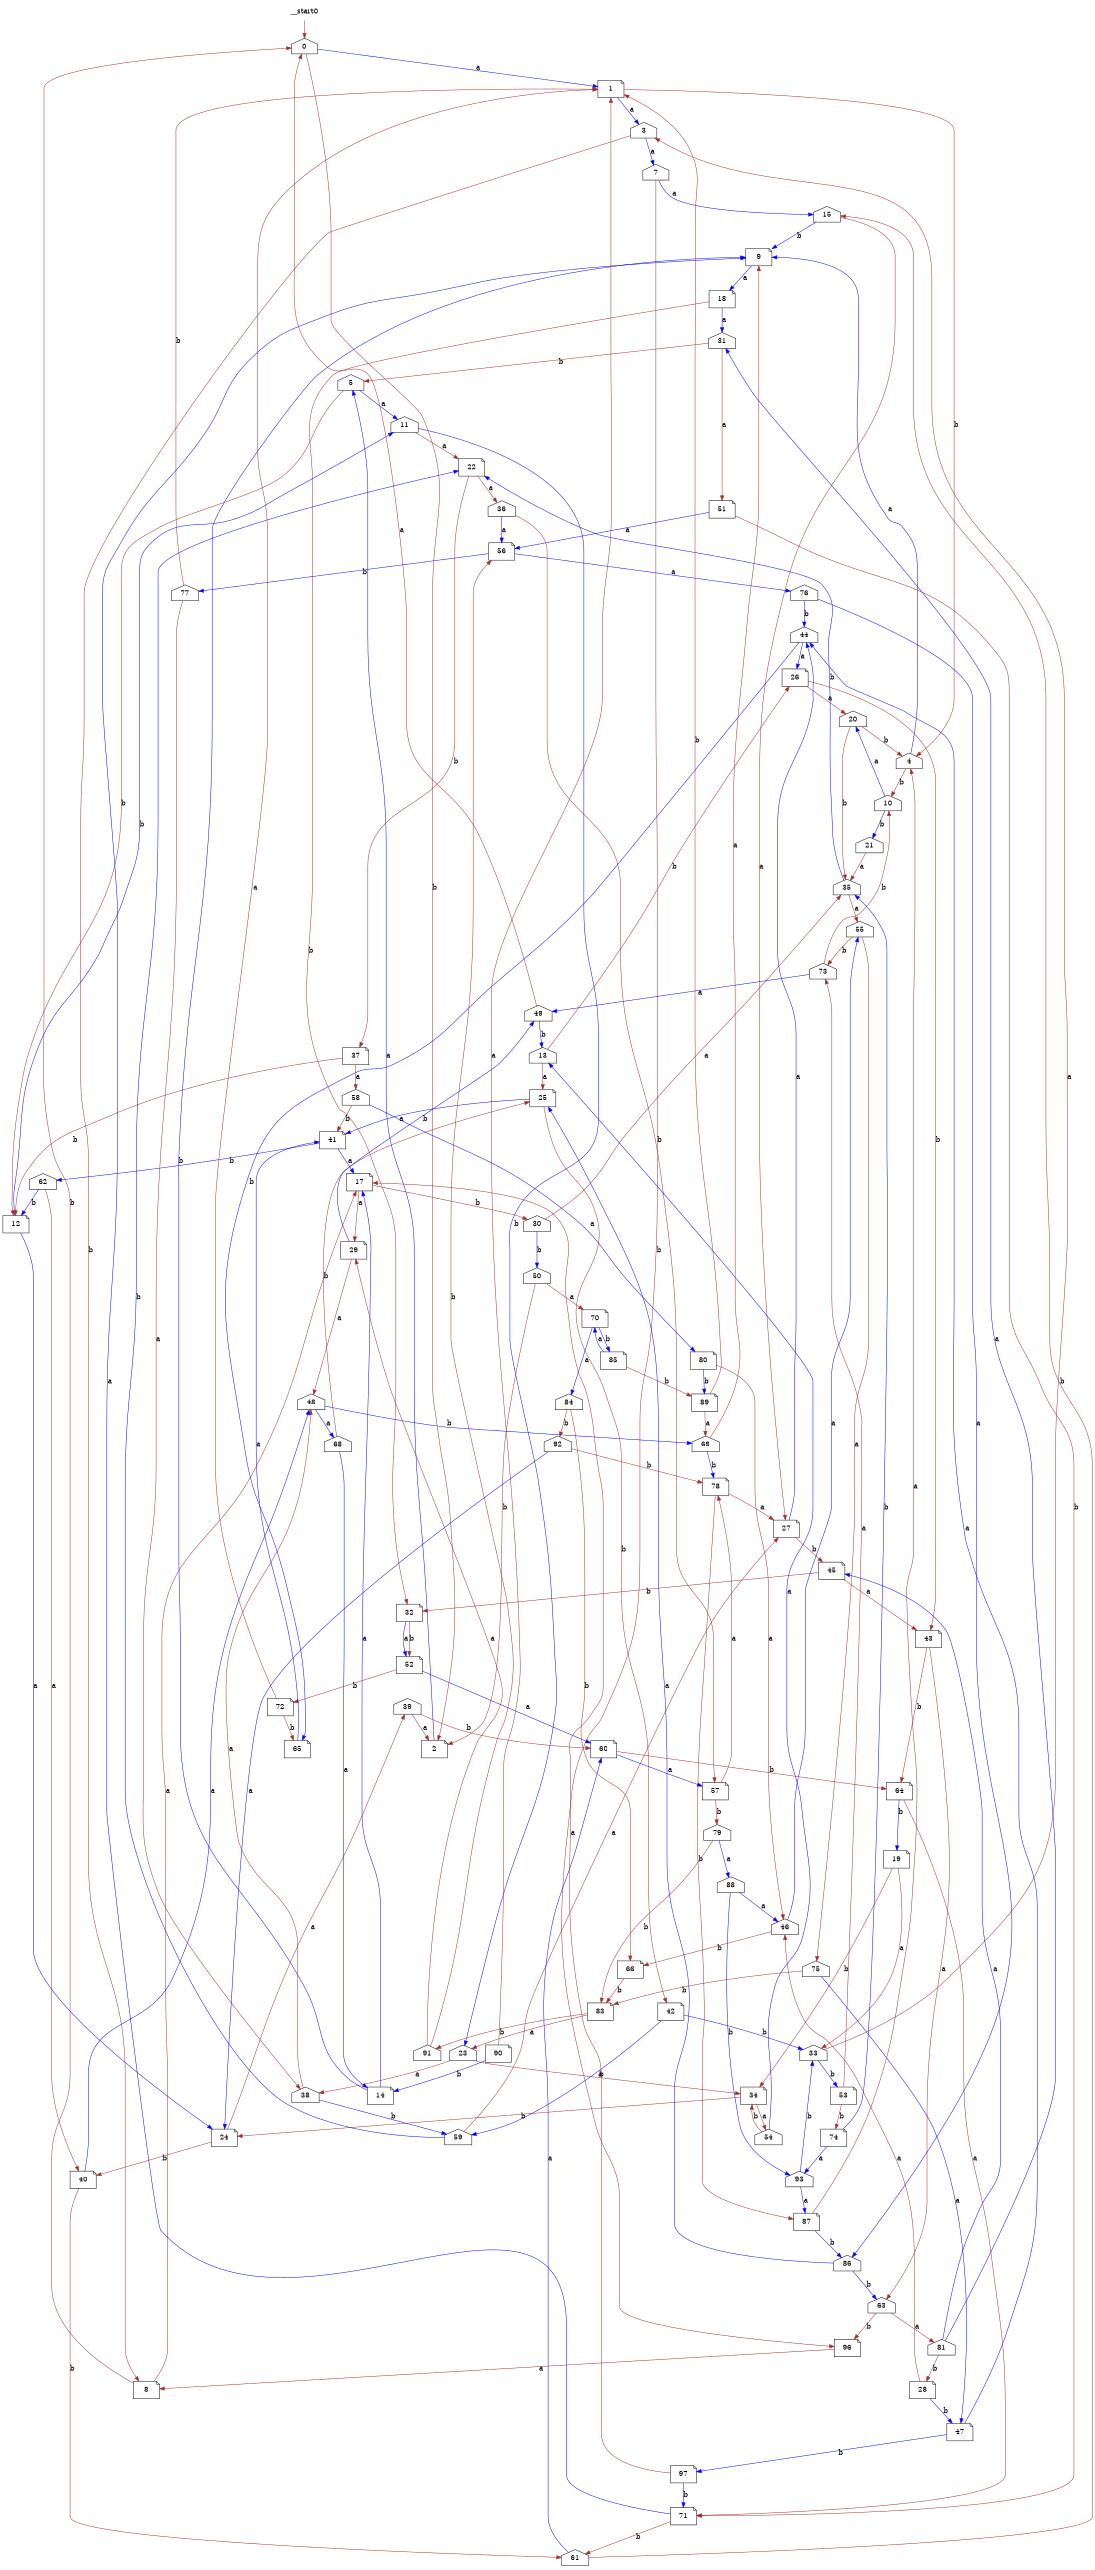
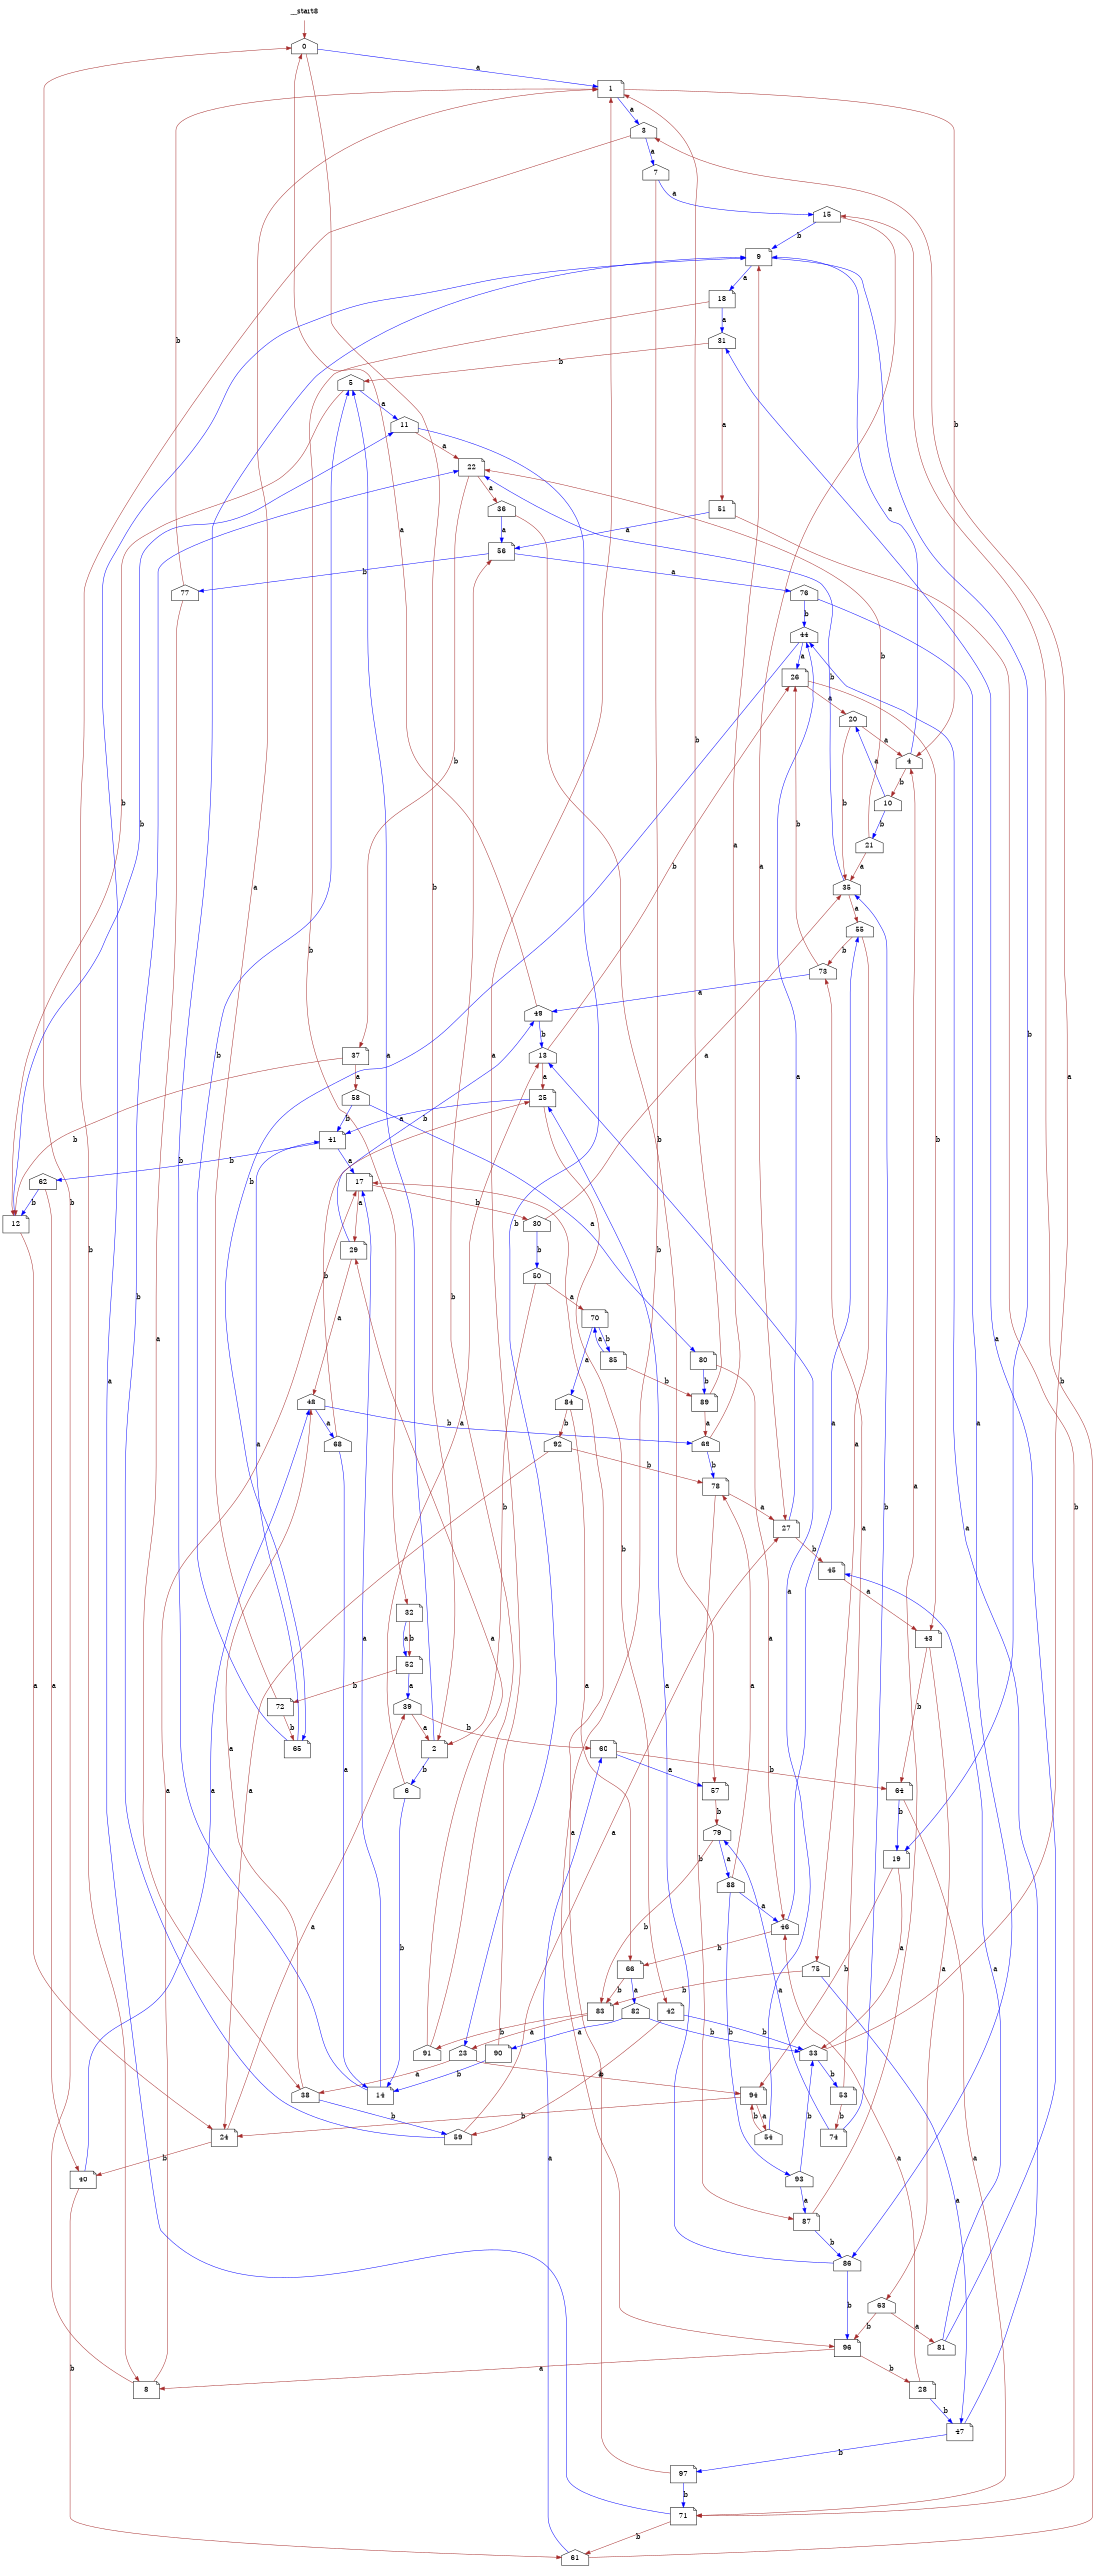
node "__start0": label "__start0" -> "__start8"
edge "21" -> "22": added, label "b"
edge "20" -> "4": label "b" -> "a"
edge "73" -> "10": now "73" -> "26"
edge "9" -> "19": added, label "b"
edge "65" -> "5": added, label "b"
edge "58" -> "41": color brown -> blue
edge "45" -> "32": removed, label "b"
edge "57" -> "78": now "88" -> "78"
edge "84" -> "66": label "b" -> "a"
edge "52" -> "60": now "52" -> "39"
edge "12" -> "24": color blue -> brown
edge "92" -> "24": color blue -> brown
node "6": added
node "82": added
edge "42" -> "59": color blue -> brown
node "34": label "34" -> "94"
edge "74" -> "93": now "74" -> "79"
edge "86" -> "63": now "86" -> "96"
edge "81" -> "28": now "96" -> "28"
